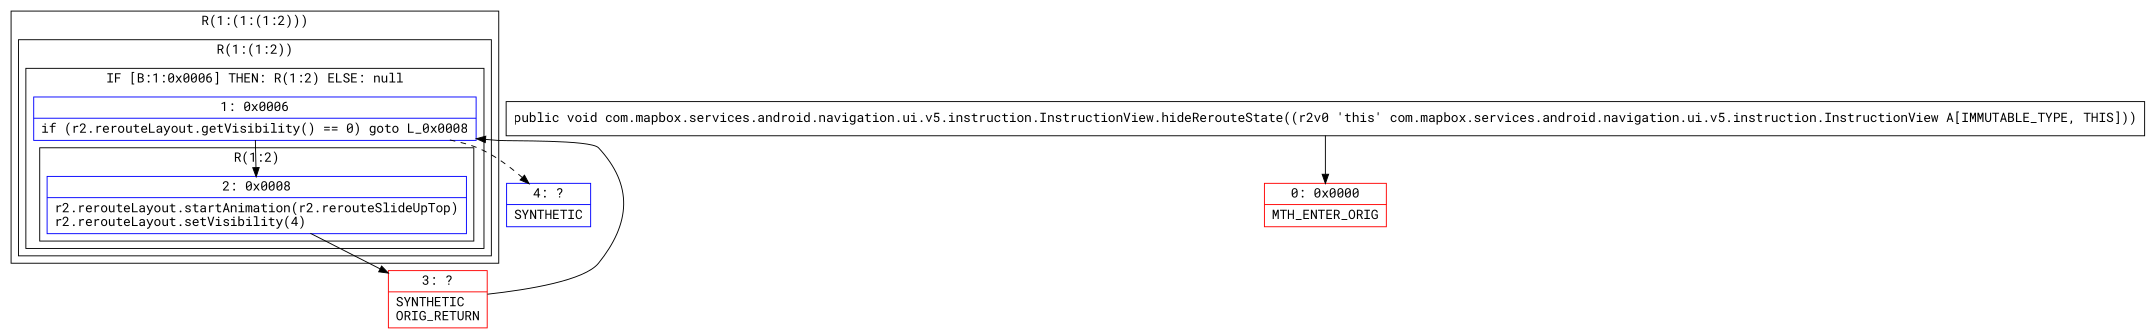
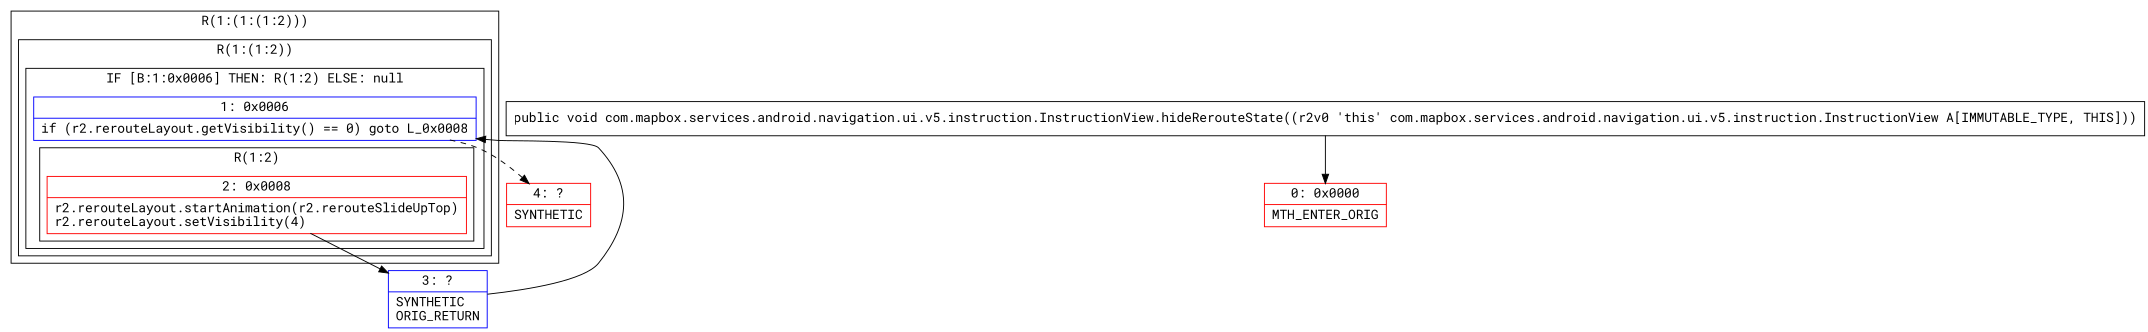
edge "1: 0x0006" -> "2: 0x0008": removed
node "2: 0x0008": color blue -> red
node "4: ?": color blue -> red
node "3: ?": color red -> blue
